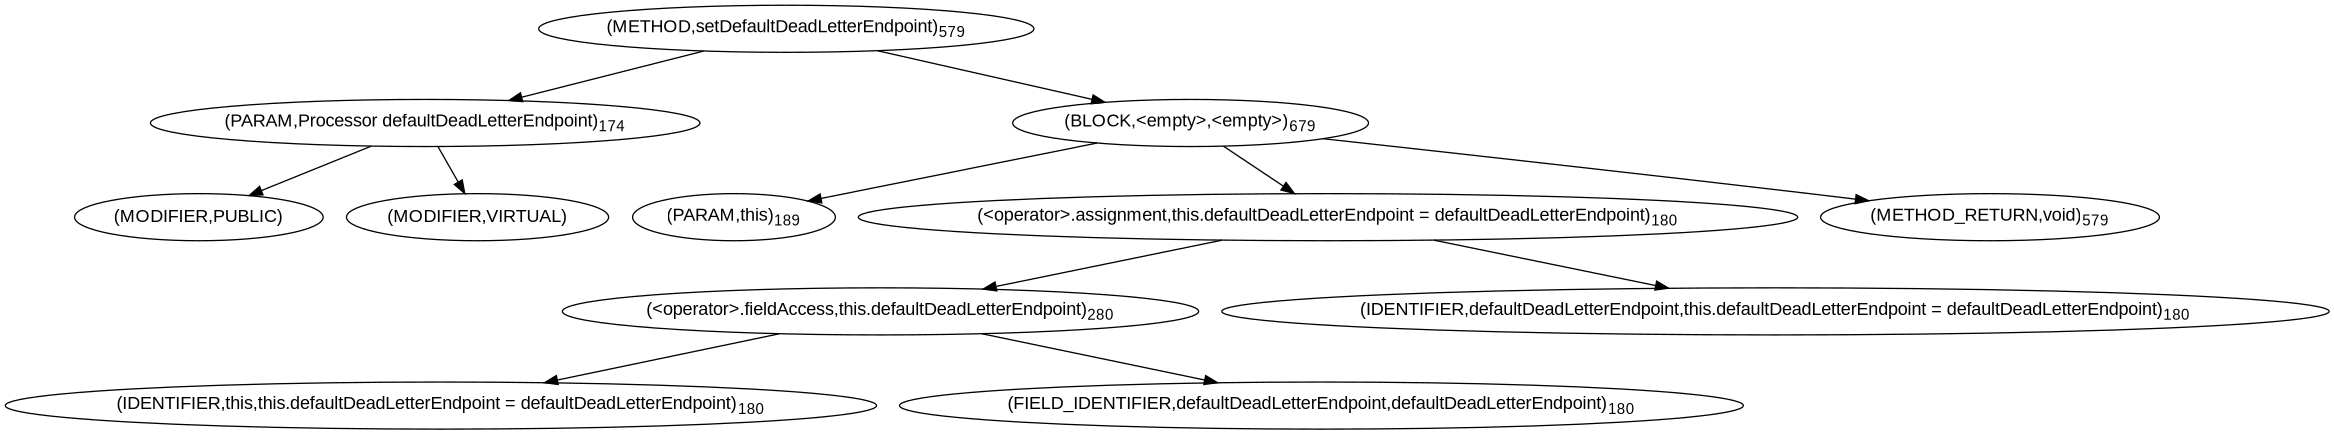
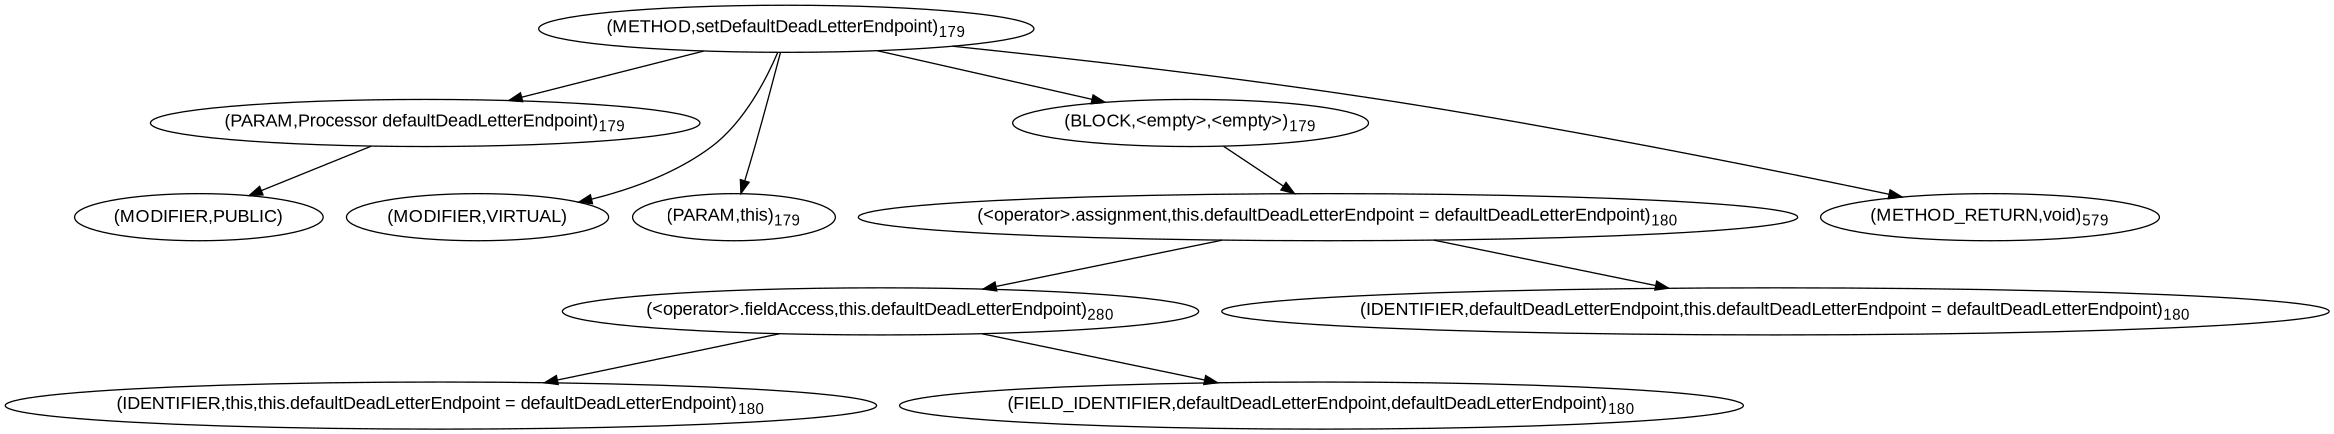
node "(METHOD,setDefaultDeadLetterEndpoint)": text "579" -> "179"
node "(PARAM,Processor defaultDeadLetterEndpoint)": text "174" -> "179"
node "(BLOCK,<empty>,<empty>)": text "679" -> "179"
edge "(PARAM,Processor defaultDeadLetterEndpoint)" -> "(MODIFIER,VIRTUAL)": now "(METHOD,setDefaultDeadLetterEndpoint)" -> "(MODIFIER,VIRTUAL)"
edge "(BLOCK,<empty>,<empty>)" -> "(METHOD_RETURN,void)": now "(METHOD,setDefaultDeadLetterEndpoint)" -> "(METHOD_RETURN,void)"
edge "(BLOCK,<empty>,<empty>)" -> "(PARAM,this)": now "(METHOD,setDefaultDeadLetterEndpoint)" -> "(PARAM,this)"
node "(PARAM,this)": text "189" -> "179"
